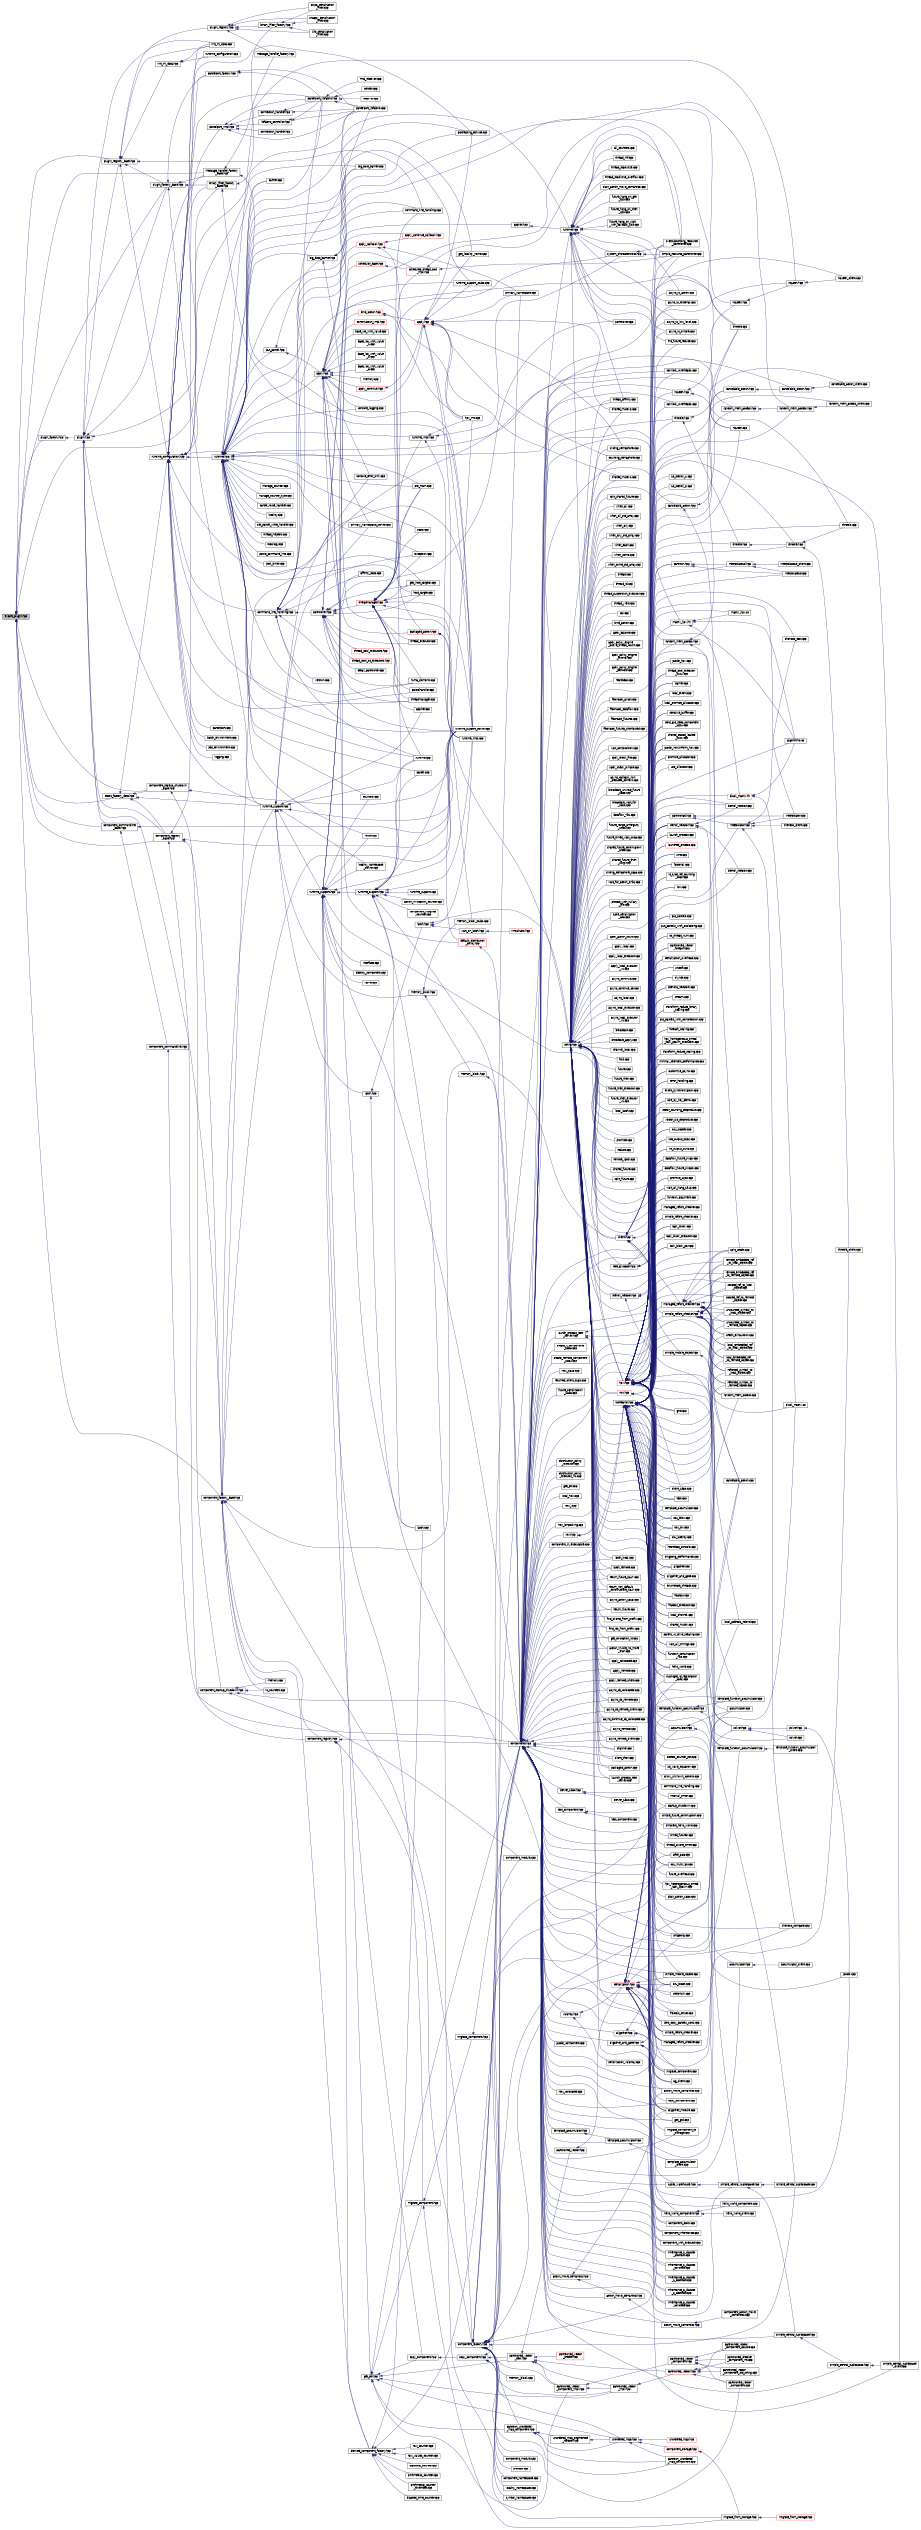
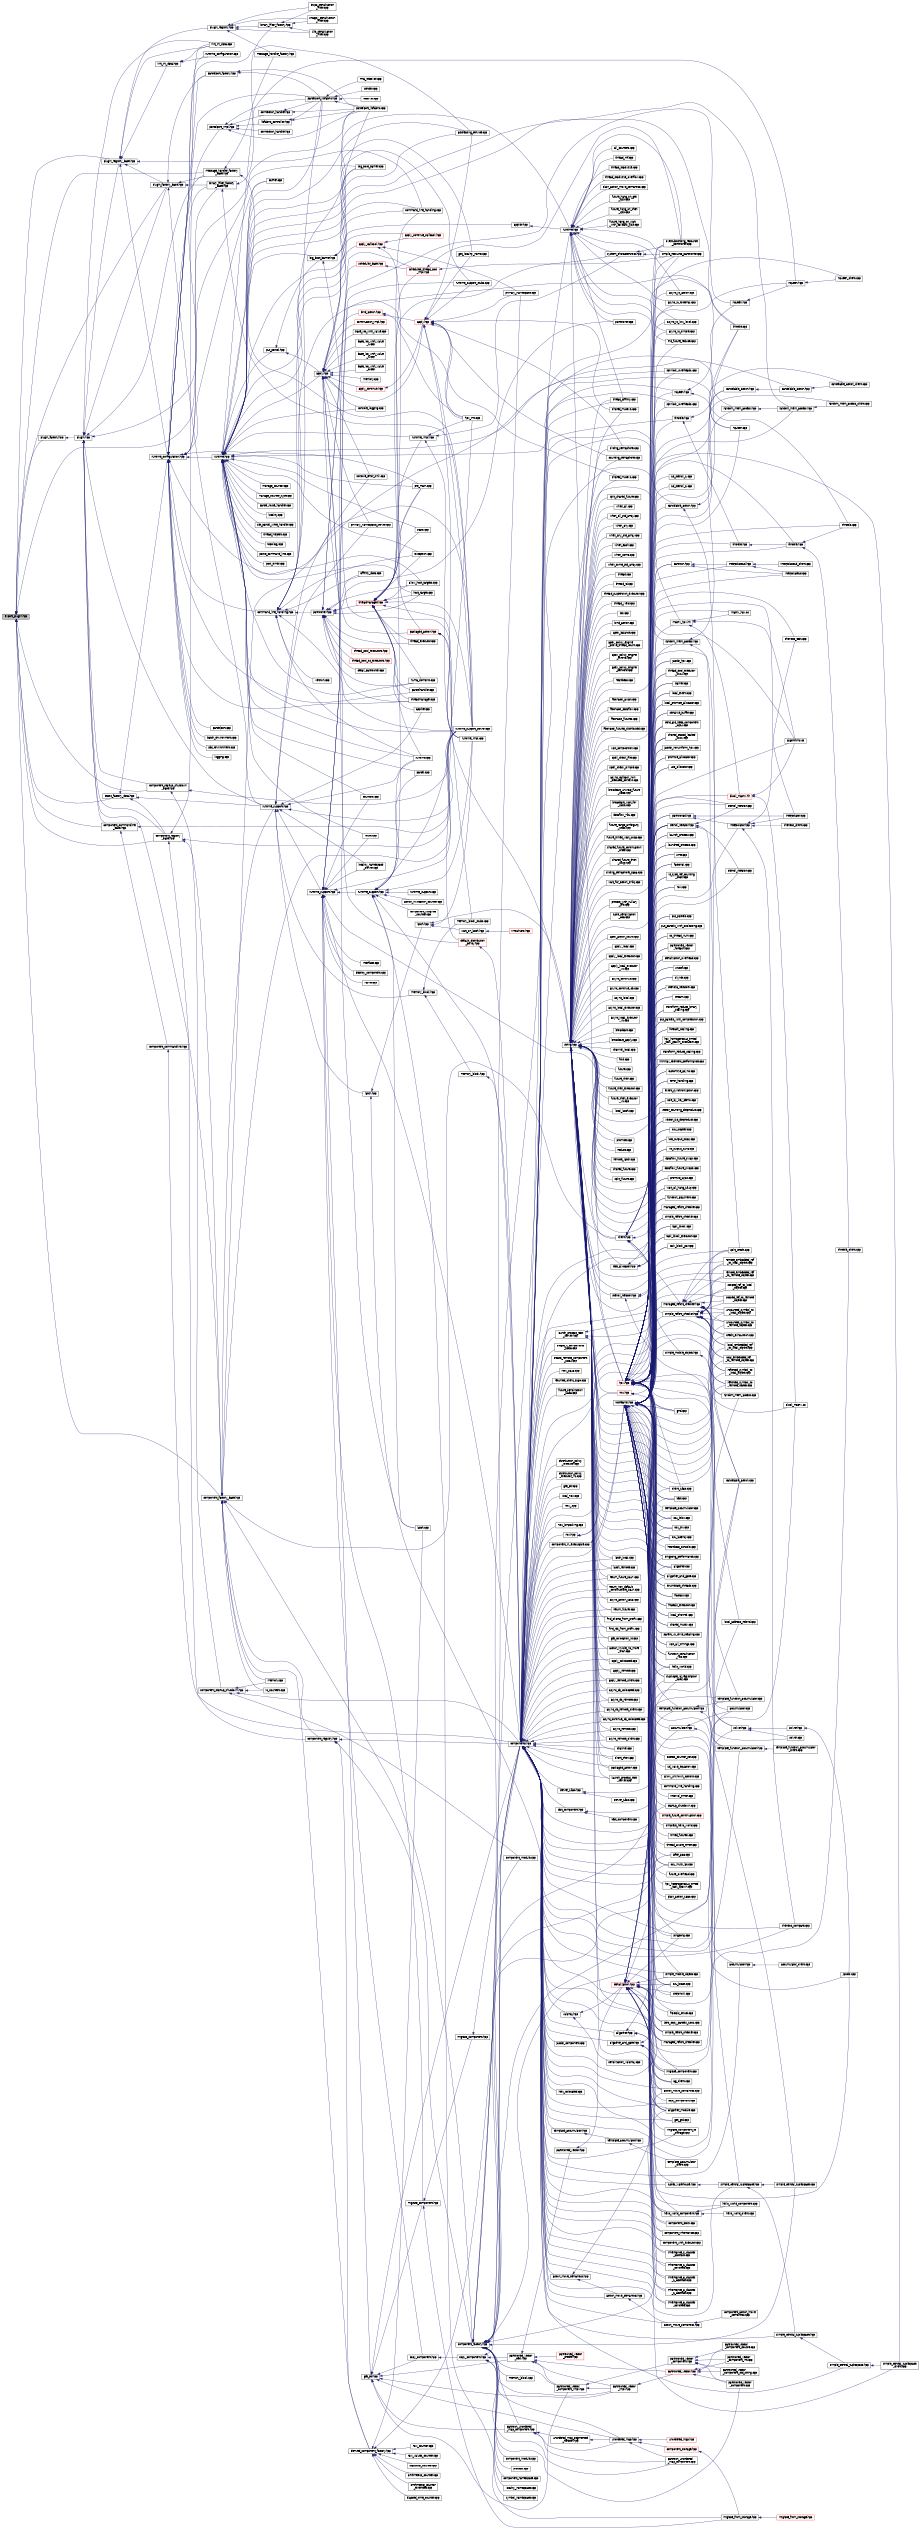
node "get_host_targets.cpp": label "get_host_targets.cpp" -> "allow_host_targets.cpp"
edge "component_startup_shutdown _base.hpp" -> "static_factory_data.hpp": now "component_startup_shutdown _base.hpp" -> "plugin.hpp"
node "launched_process.cpp": color red -> black
edge "jacobi_nonuniform_hpx.cpp" -> "test_allocator.hpp": now "use_allocator.cpp" -> "test_allocator.hpp"
edge "component_in_executable.cpp" -> "iostreams.hpp": reversed
edge "action_move_semantics.cpp" -> "hpx.hpp": added
node "simple_future_continuation.cpp": color black -> red
node "partitioned_checker _component_int.cpp": label "partitioned_checker _component_int.cpp" -> "partitioned_vector _component_int.cpp"
